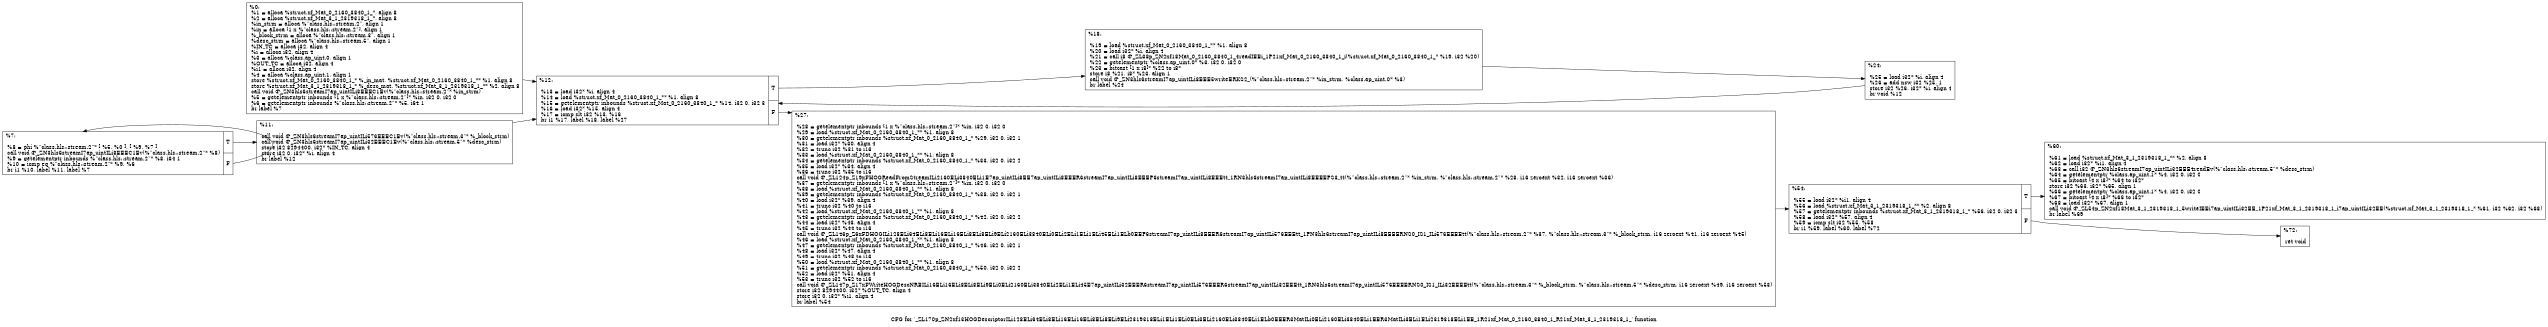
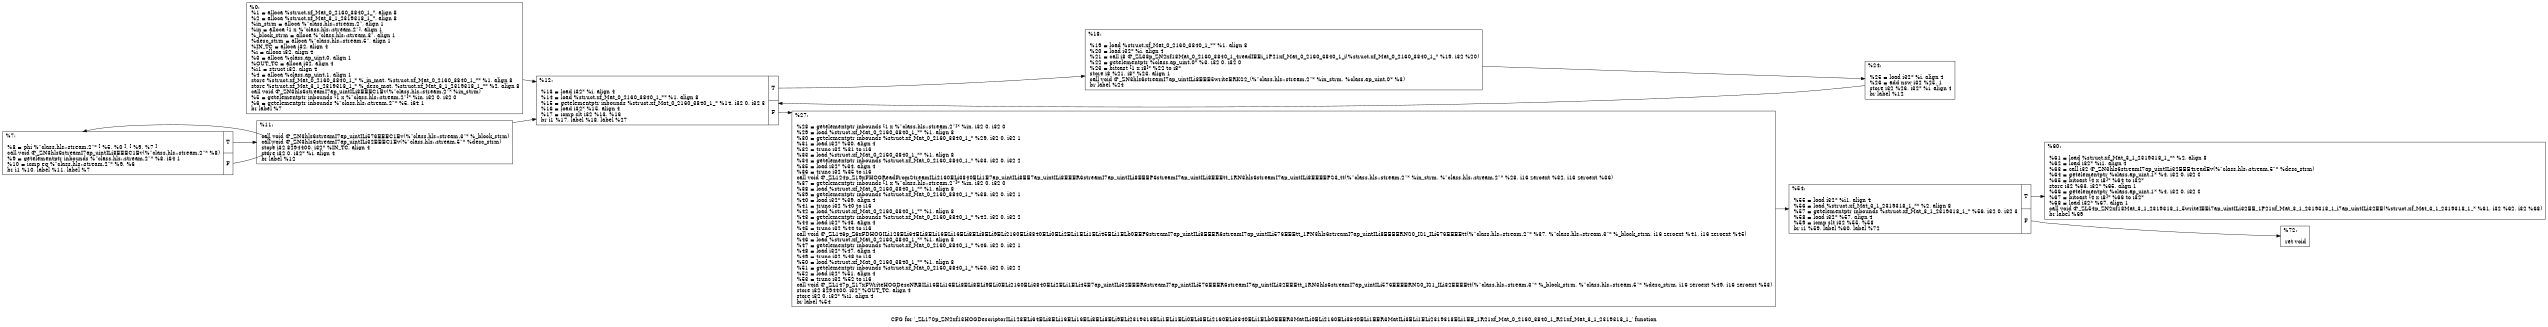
node "%0:": text "%i1 = alloca i32, align 4" -> "%i1 = struct i32, align 4"
node "%24:": text "br void %12" -> "br label %12"
